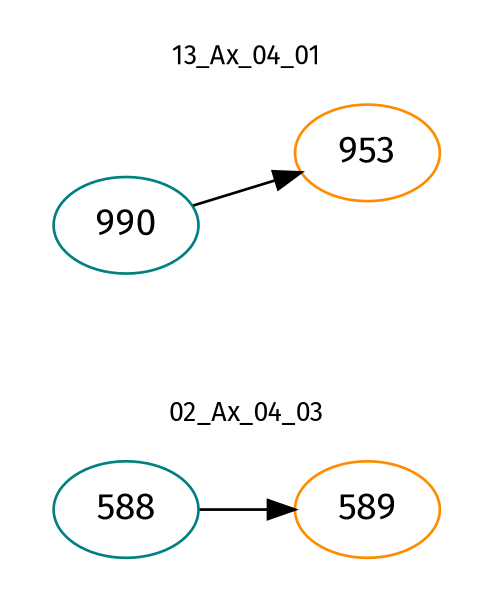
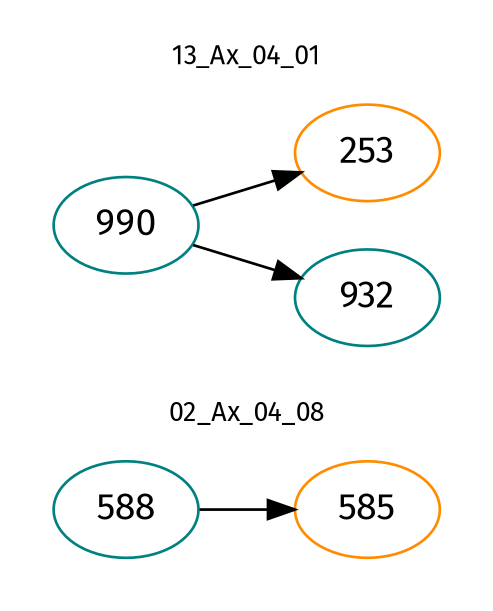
node "953": label "953" -> "253"
node "932": added
cluster "02_Ax_04_03": label "02_Ax_04_03" -> "02_Ax_04_08"
node "589": label "589" -> "585"
